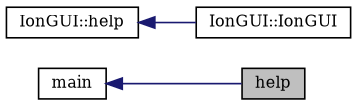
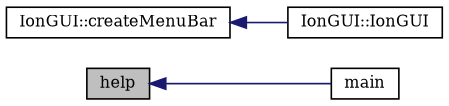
node "IonGUI::help": label "IonGUI::help" -> "IonGUI::createMenuBar"
edge "help" -> "main": reversed
